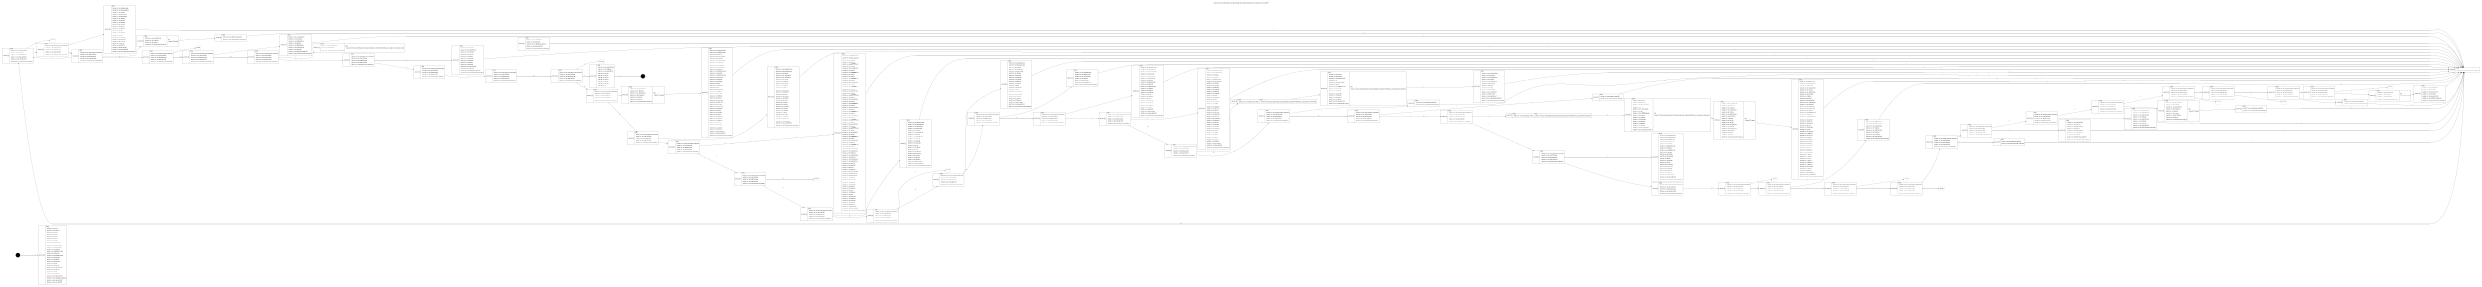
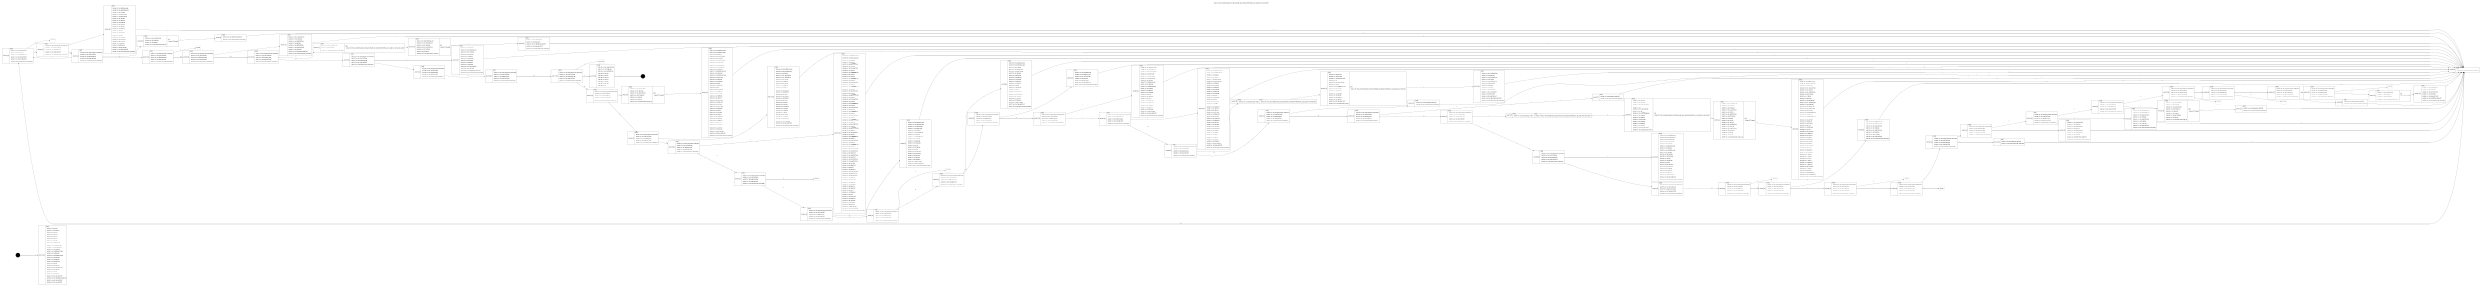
node "0x402276 [29]": added
